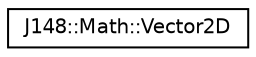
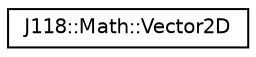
node "J148::Math::Vector2D": label "J148::Math::Vector2D" -> "J118::Math::Vector2D"
